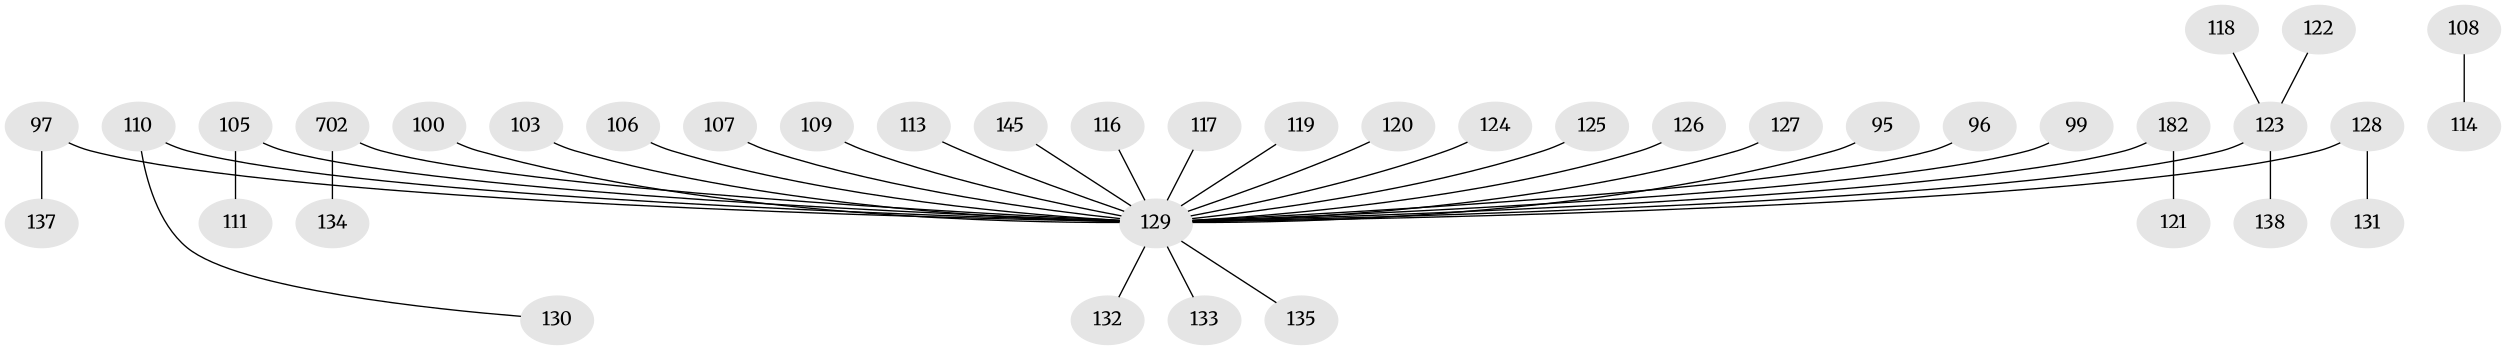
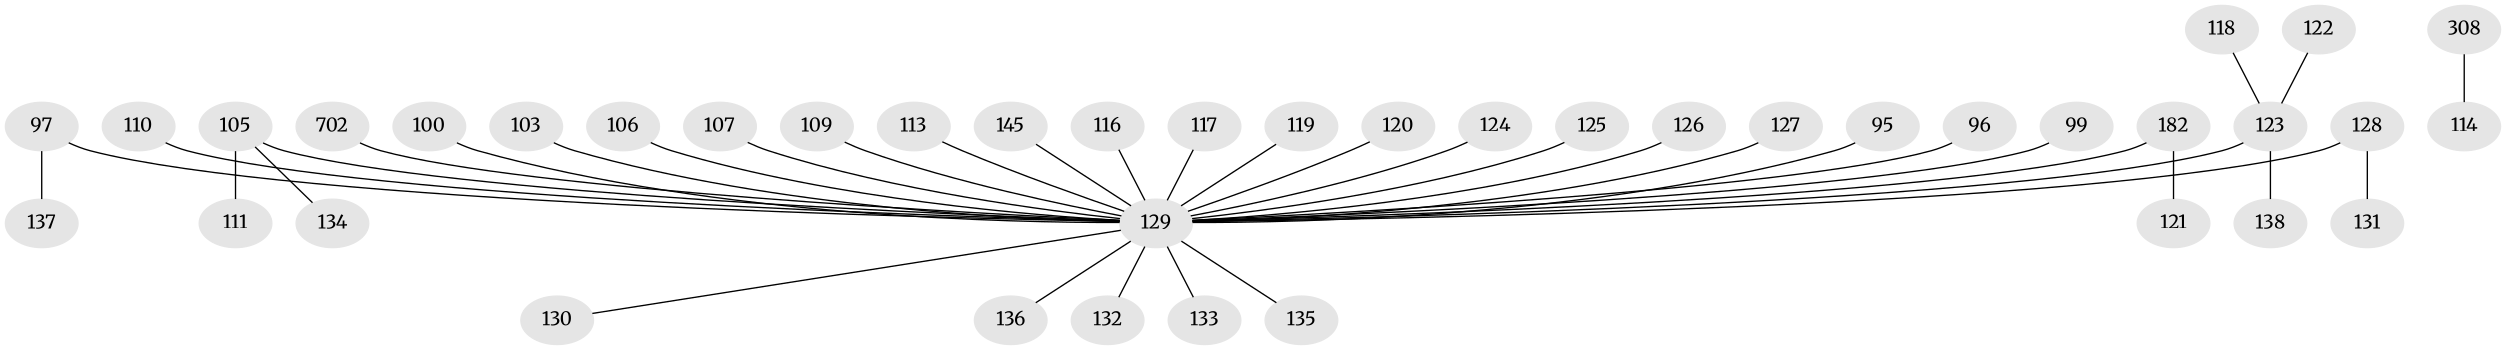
node "108": label "108" -> "308"
edge "702" -- "134": now "105" -- "134"
edge "110" -- "130": now "129" -- "130"
node "136": added
